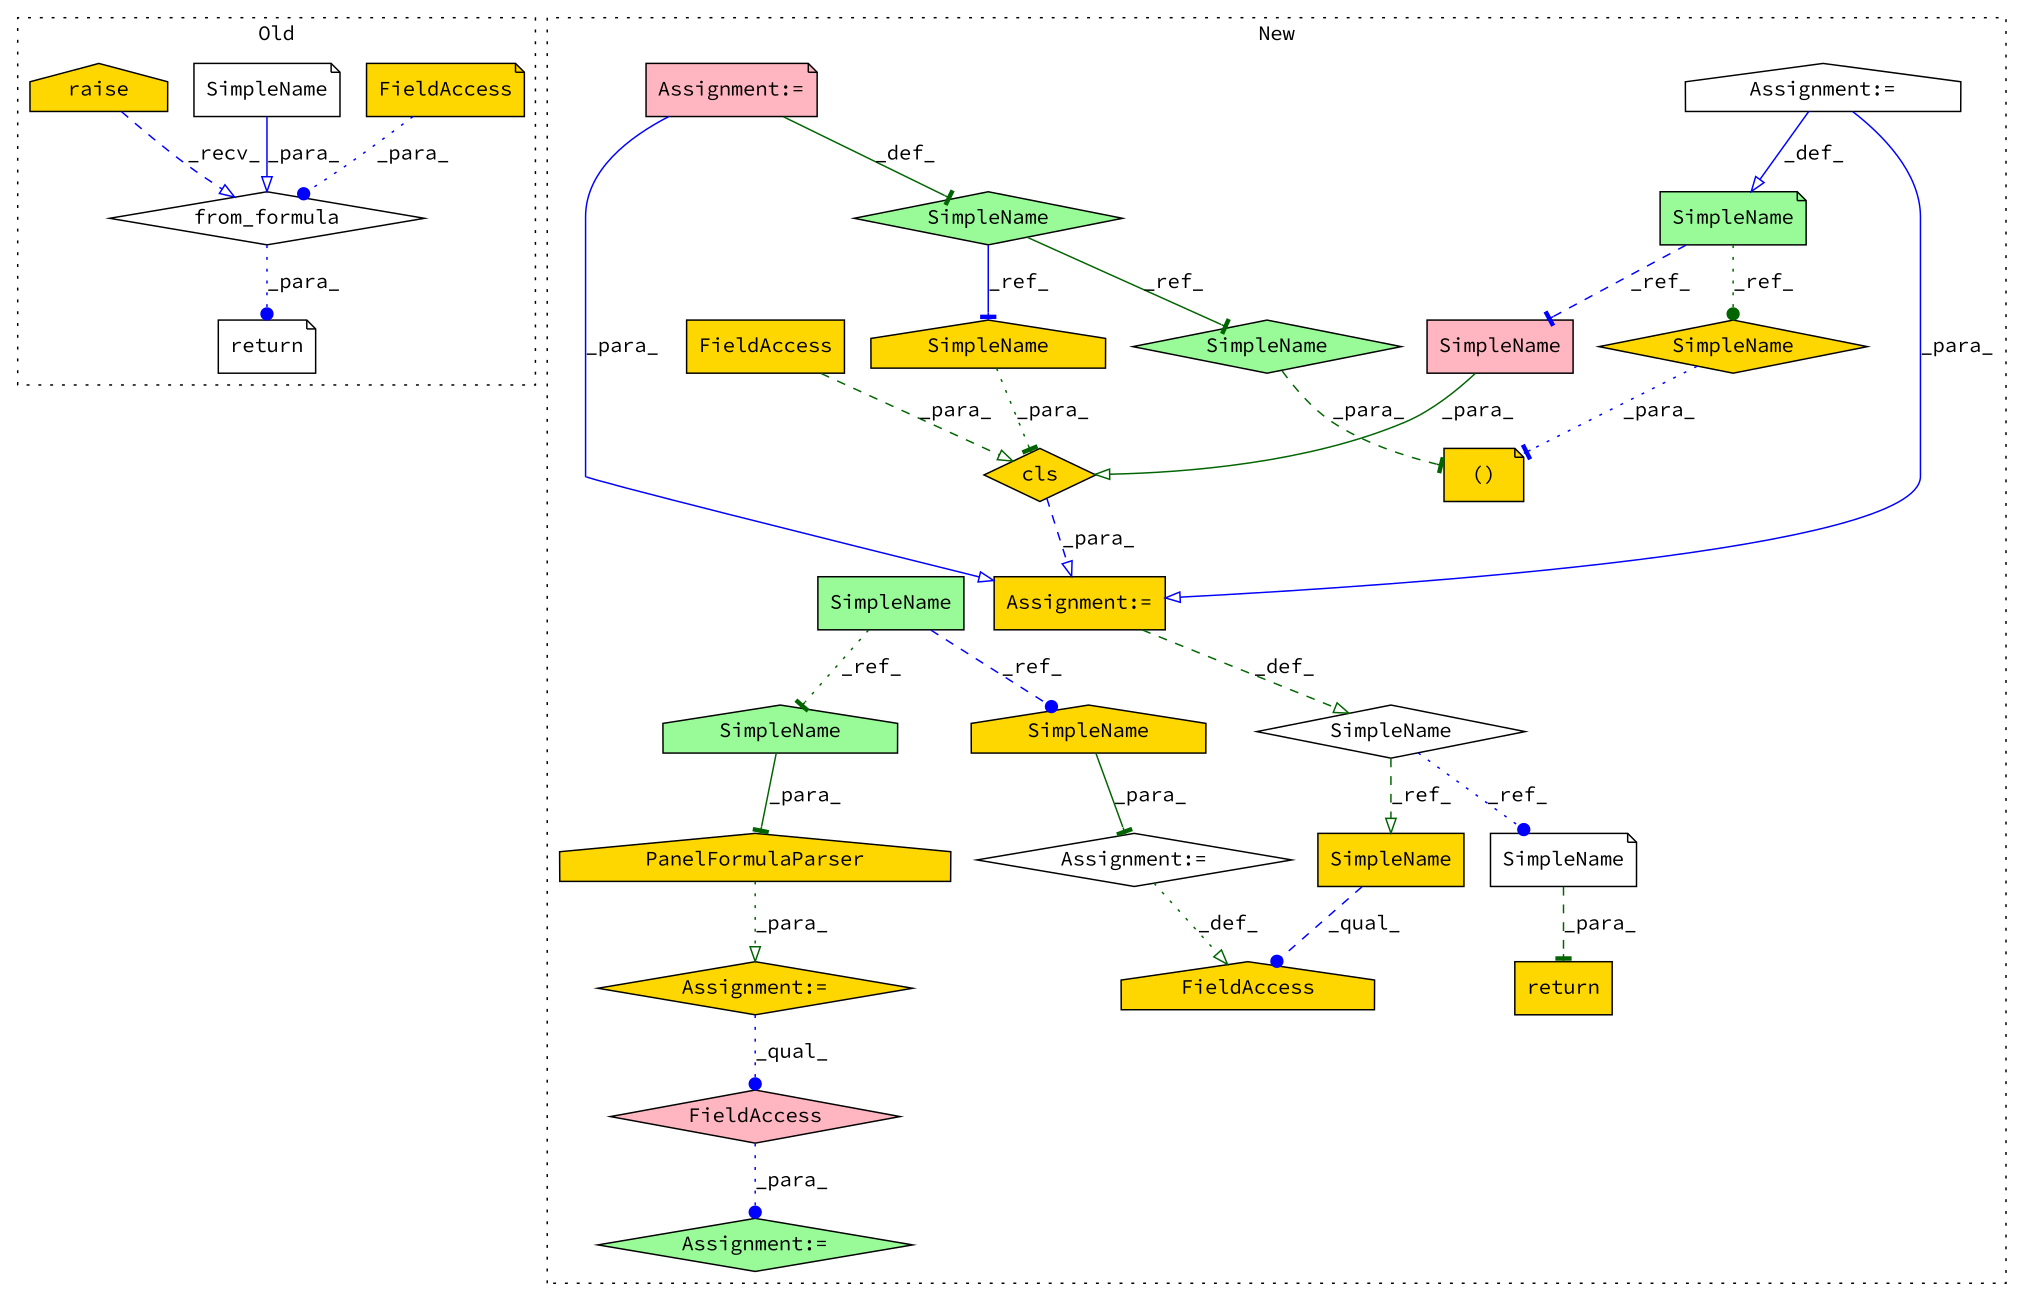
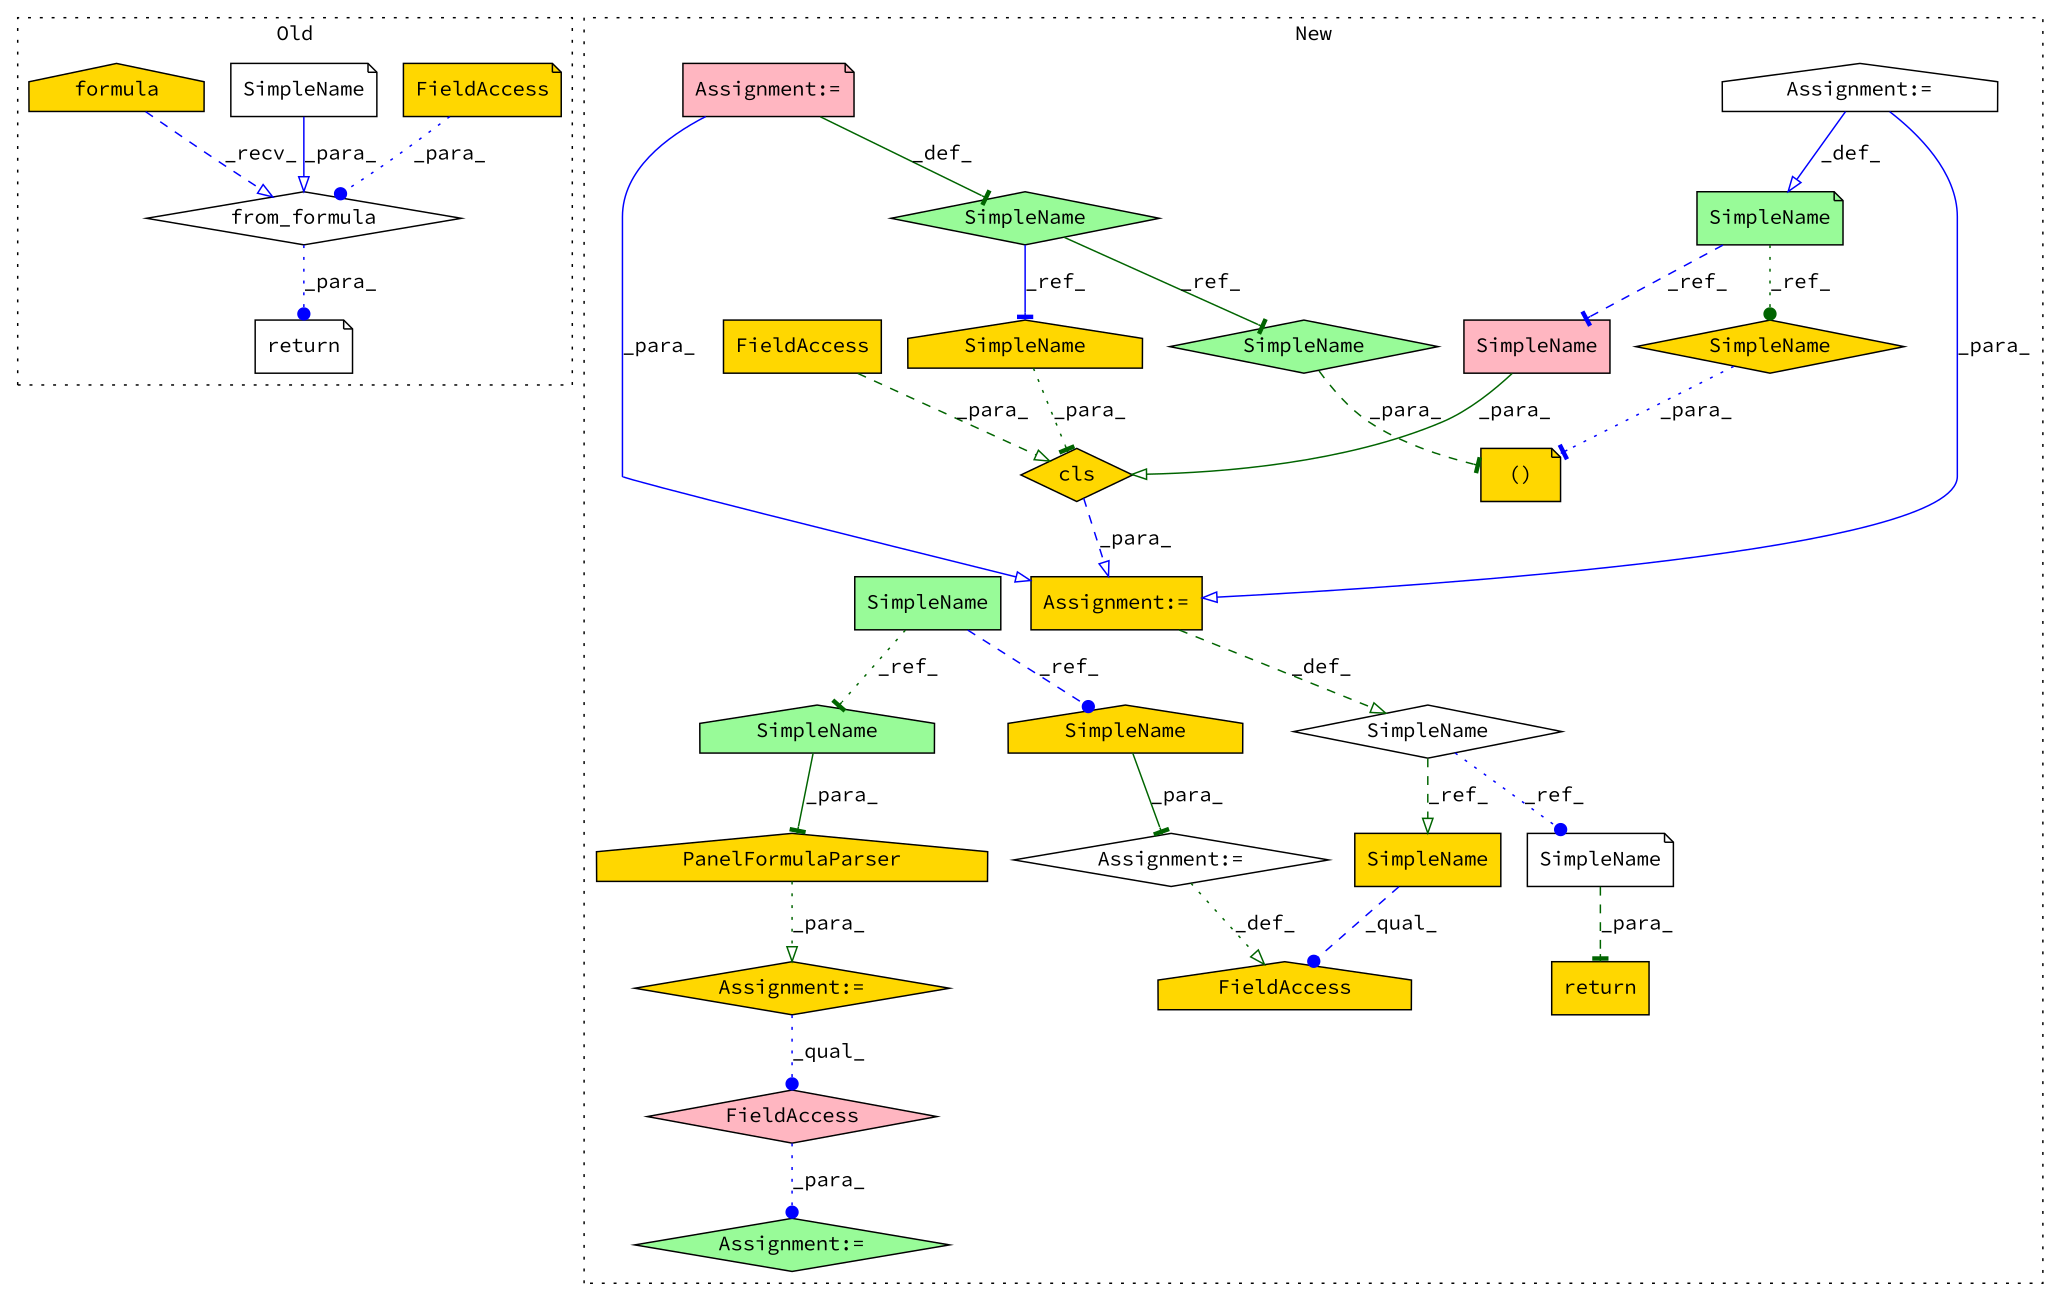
node "raise": label "raise" -> "formula"
